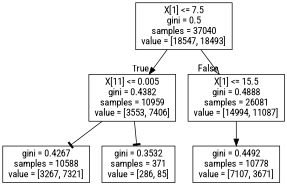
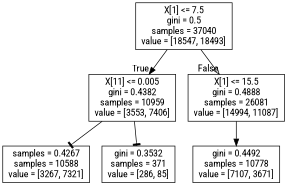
node "gini = 0.4267 samples = 10588 value = [3267, 7321]": label "gini = 0.4267 samples = 10588 value = [3267, 7321]" -> "samples = 0.4267 samples = 10588 value = [3267, 7321]"
